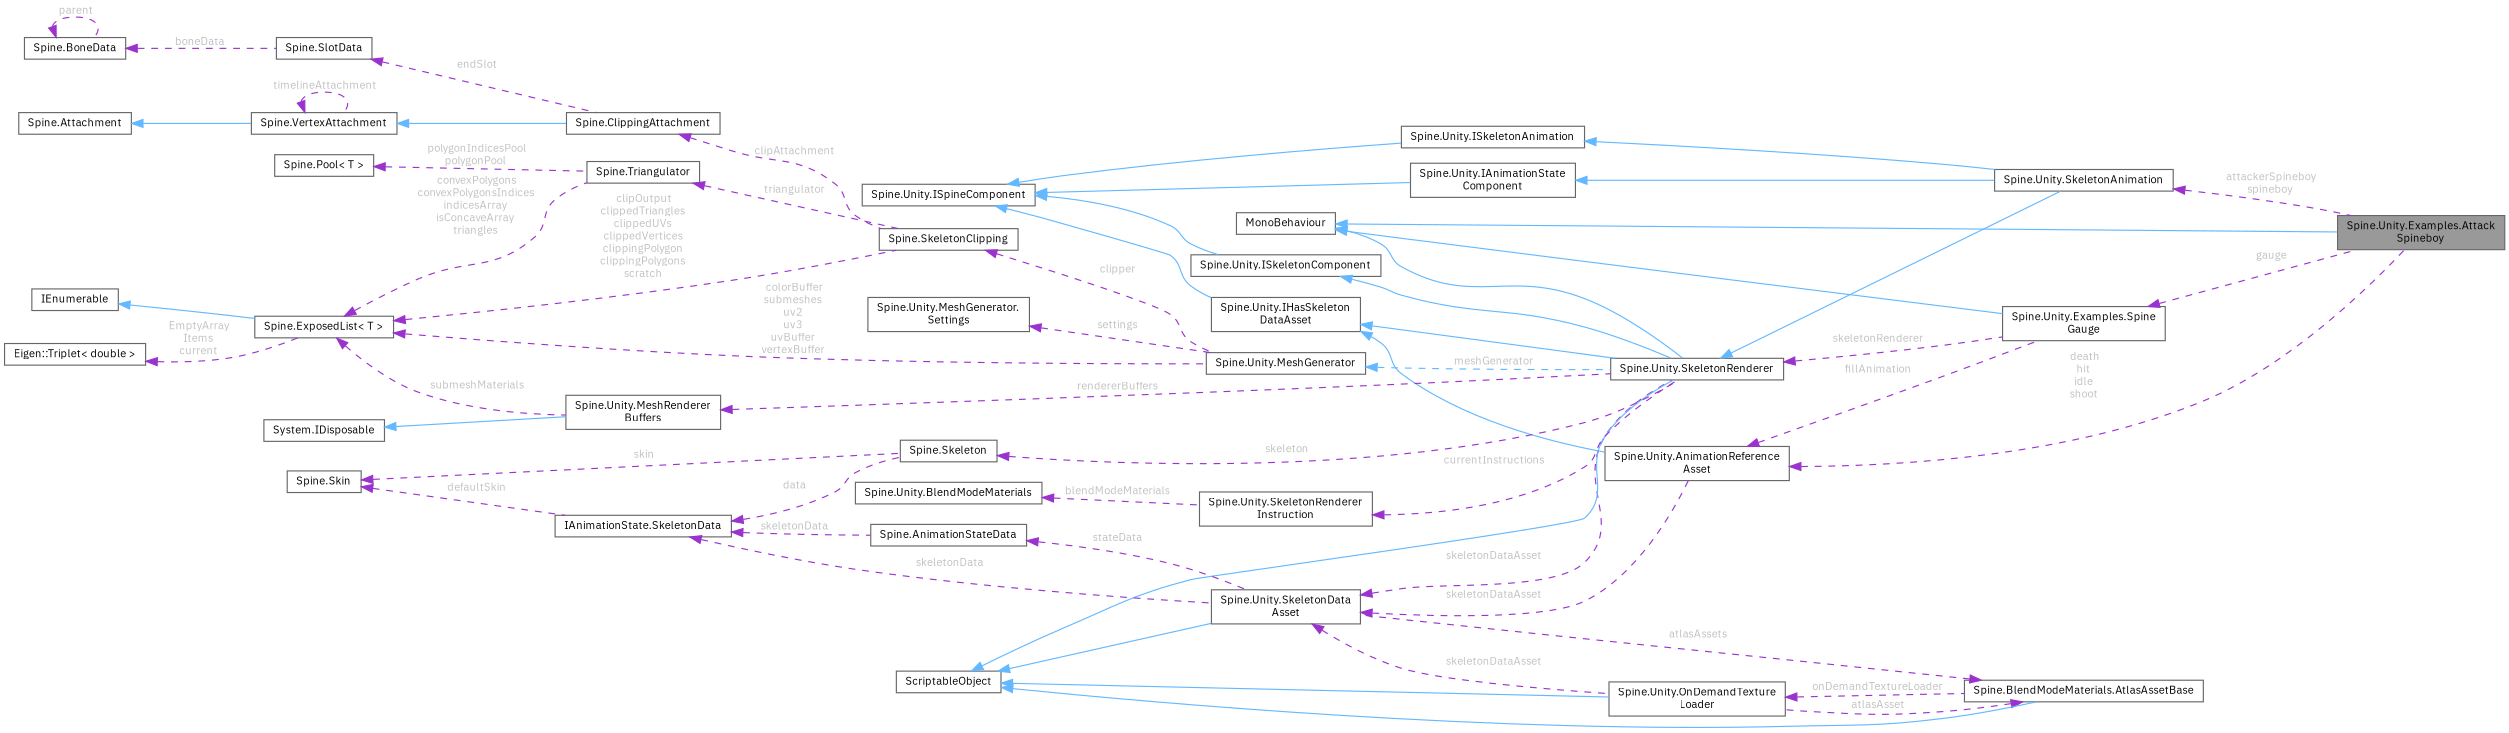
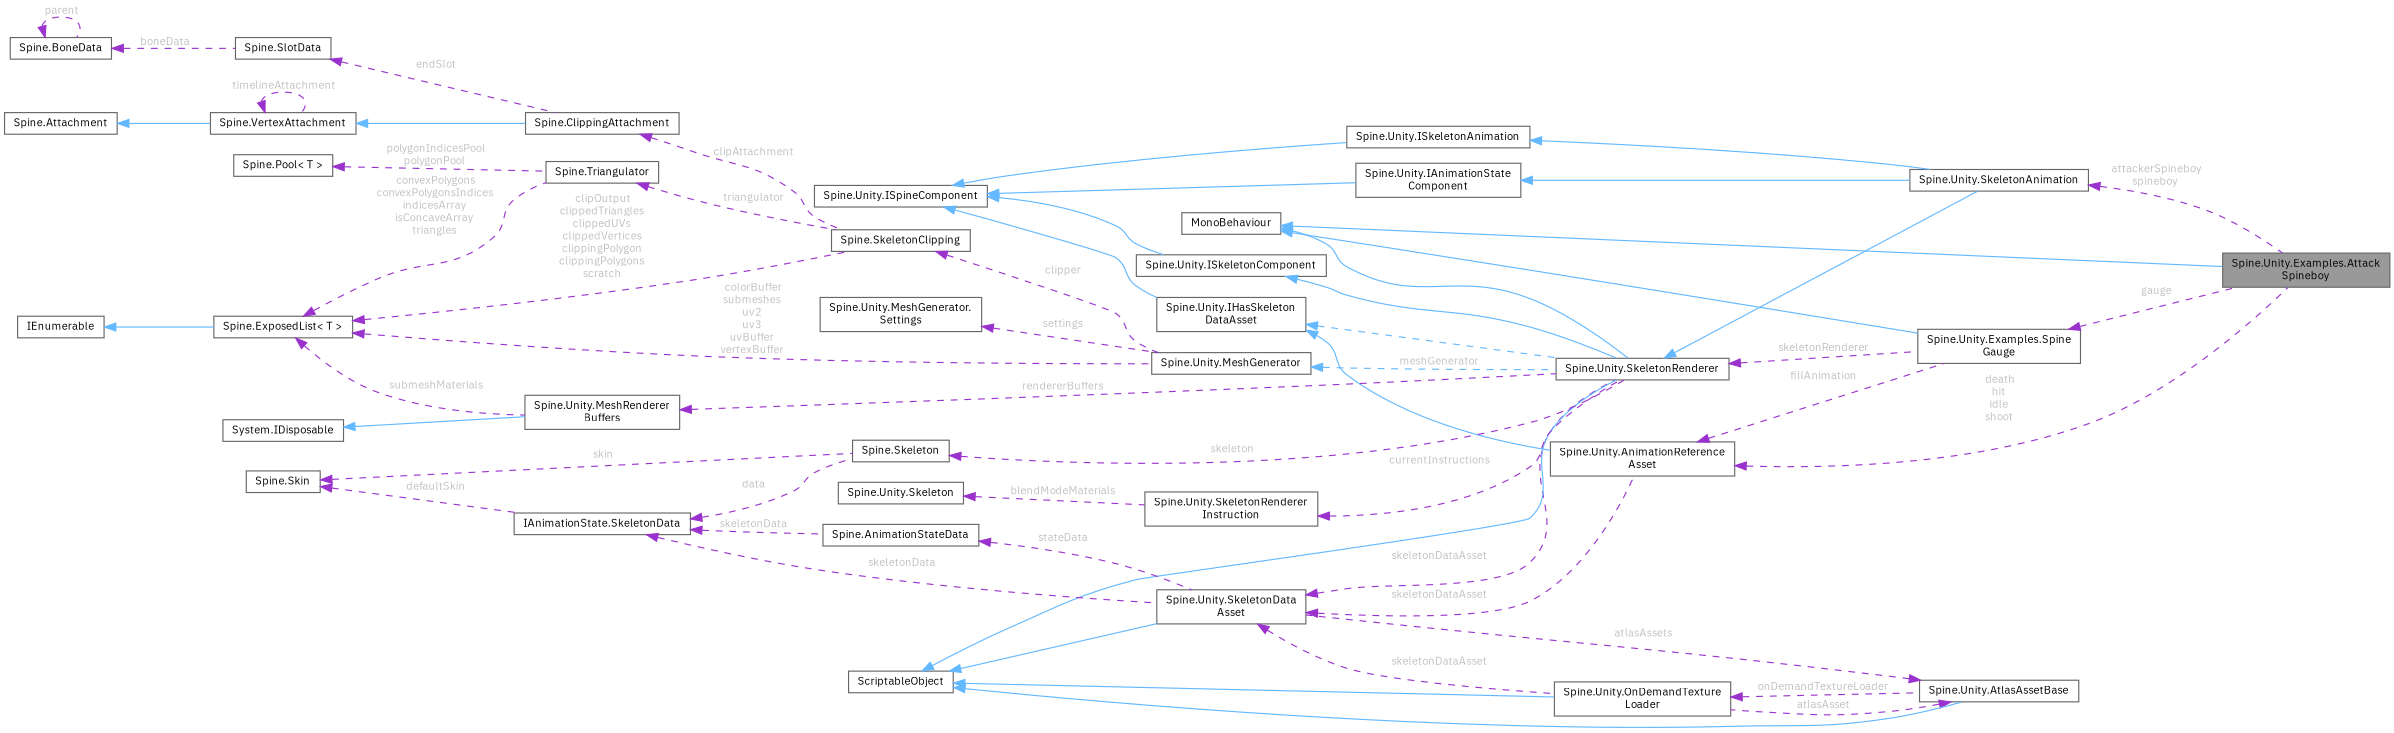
edge "Spine.Unity.SkeletonRenderer" -> "Spine.Unity.IHasSkeleton DataAsset": style solid -> dashed
node "Eigen::Triplet< double >": removed
node "Spine.Unity.BlendModeMaterials": label "Spine.Unity.BlendModeMaterials" -> "Spine.Unity.Skeleton"
node "Spine.BlendModeMaterials.AtlasAssetBase": label "Spine.BlendModeMaterials.AtlasAssetBase" -> "Spine.Unity.AtlasAssetBase"
